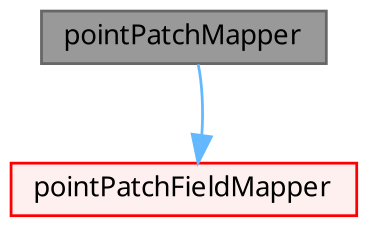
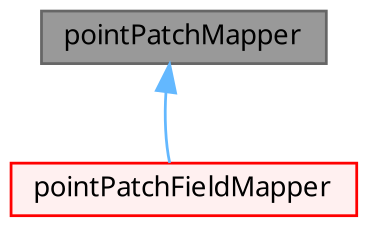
edge "pointPatchMapper" -> "pointPatchFieldMapper": reversed
